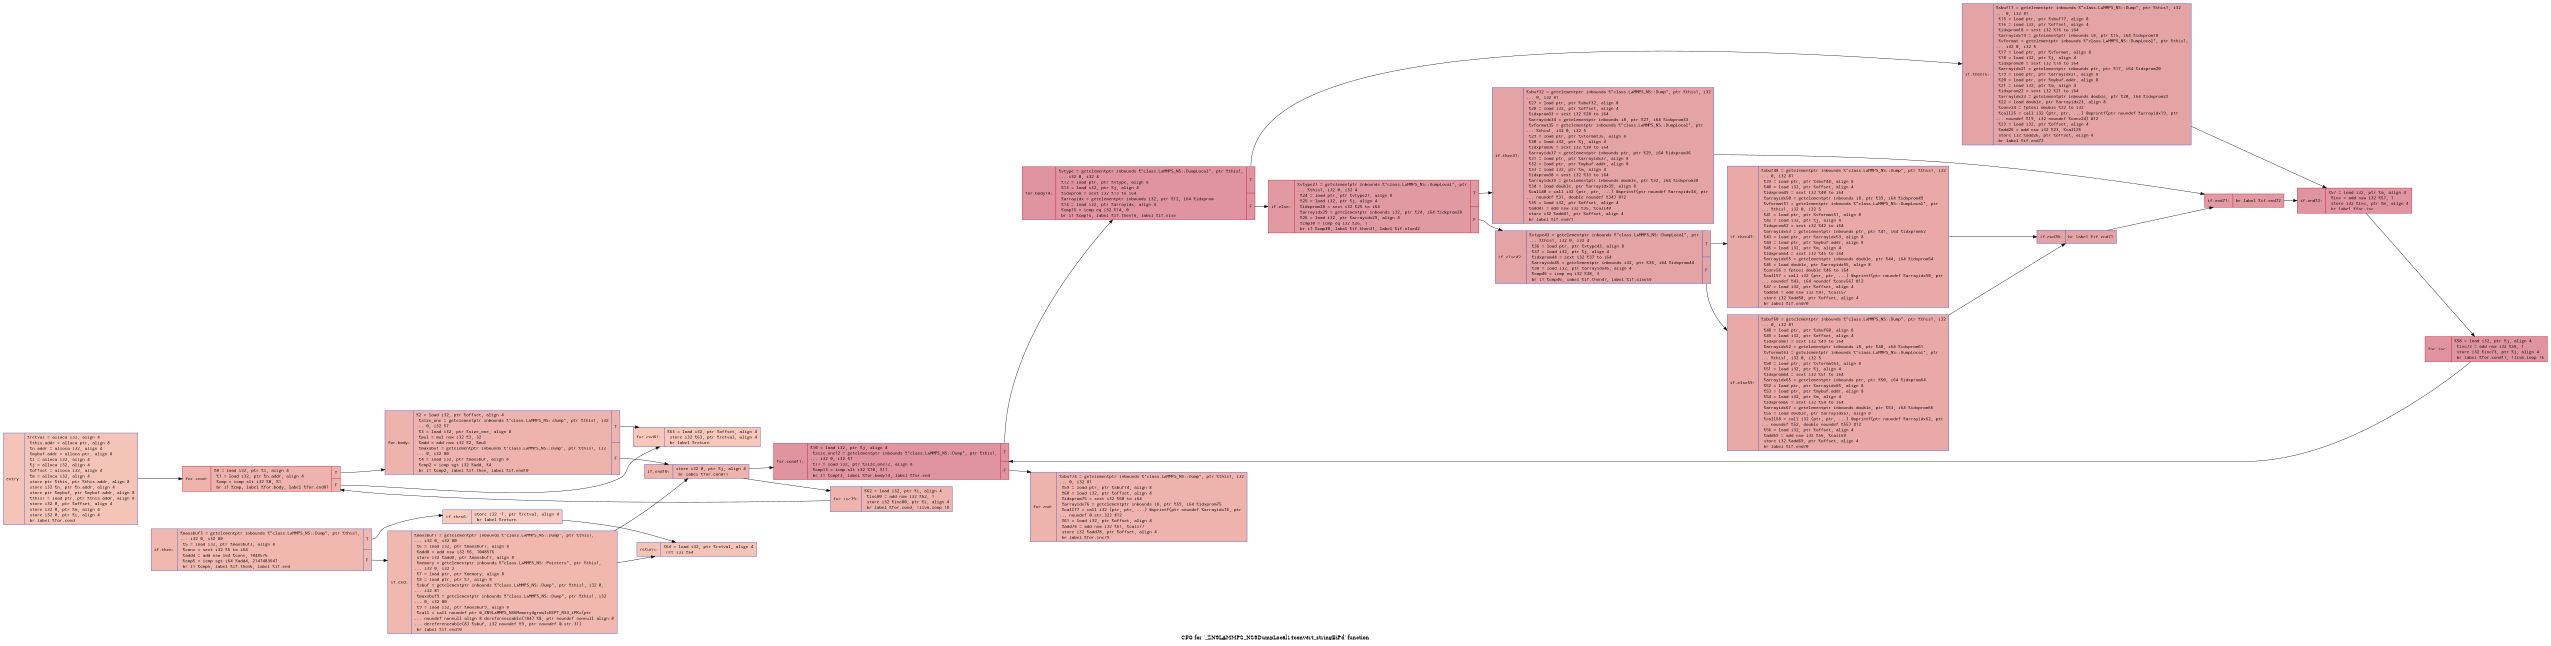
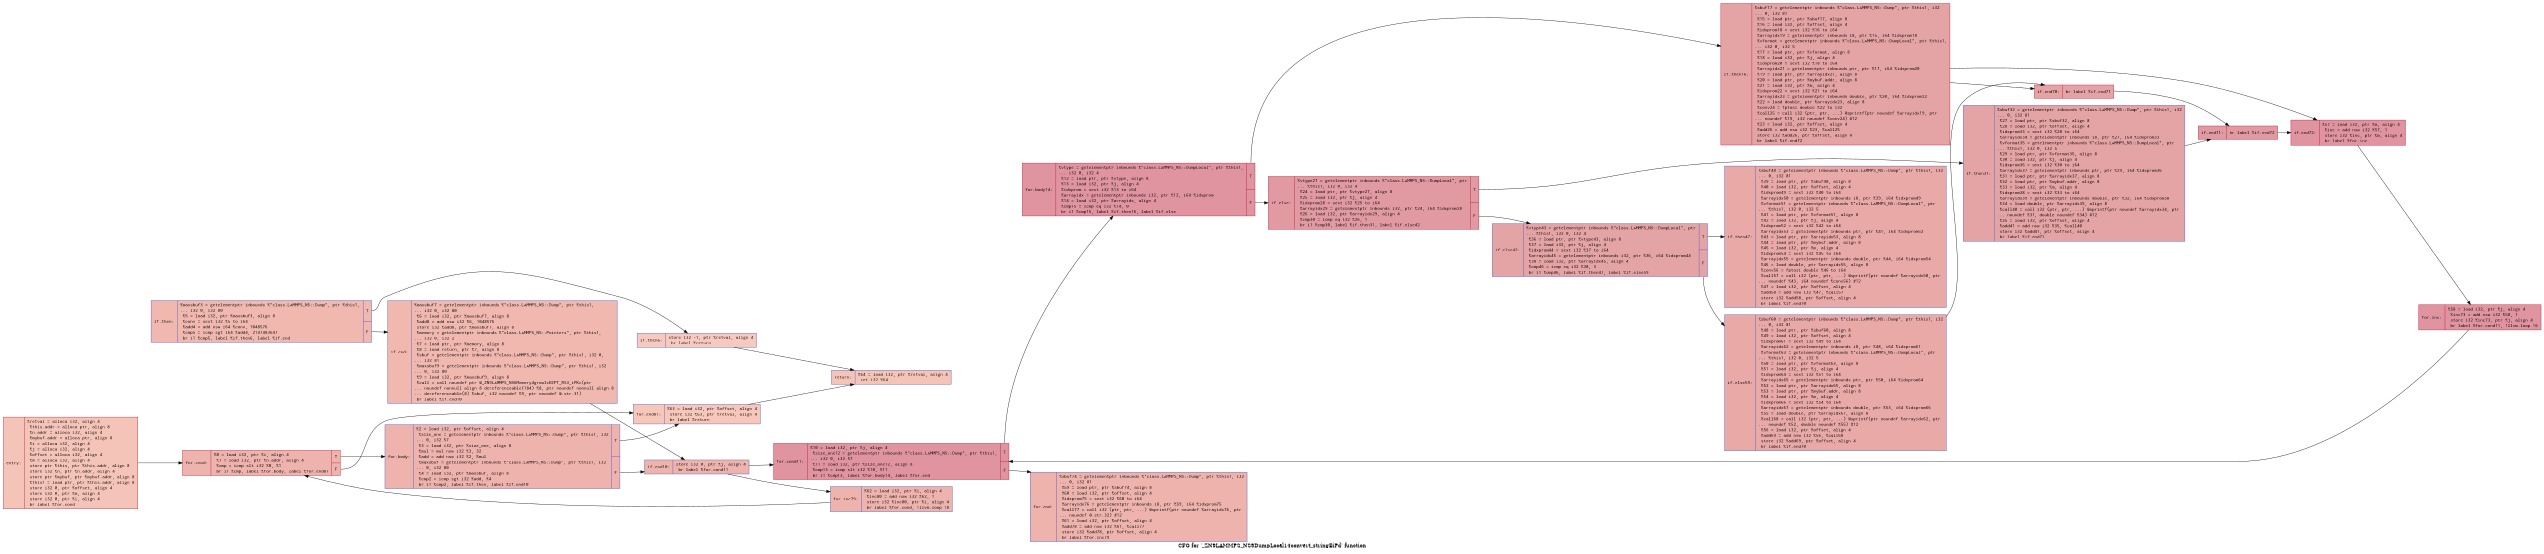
node "if.then16:": color #3d50c3ff -> #b70d28ff
edge "if.then47:" -> "if.end70:": now "if.then16:" -> "if.end70:"
node "if.end70:": color #3d50c3ff -> #b70d28ff
node "entry:": color #3d50c3ff -> #b70d28ff
edge "if.end:" -> "return:": now "for.end81:" -> "return:"
node "if.end:": text "%8 = load ptr, ptr %7, align 8" -> "%8 = load return, ptr %7, align 8"
